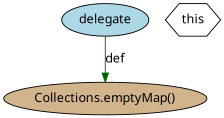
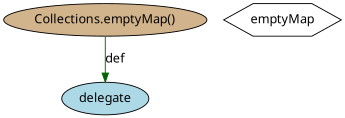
node "this": label "this" -> "emptyMap"
edge "delegate" -> "Collections.emptyMap()": reversed
